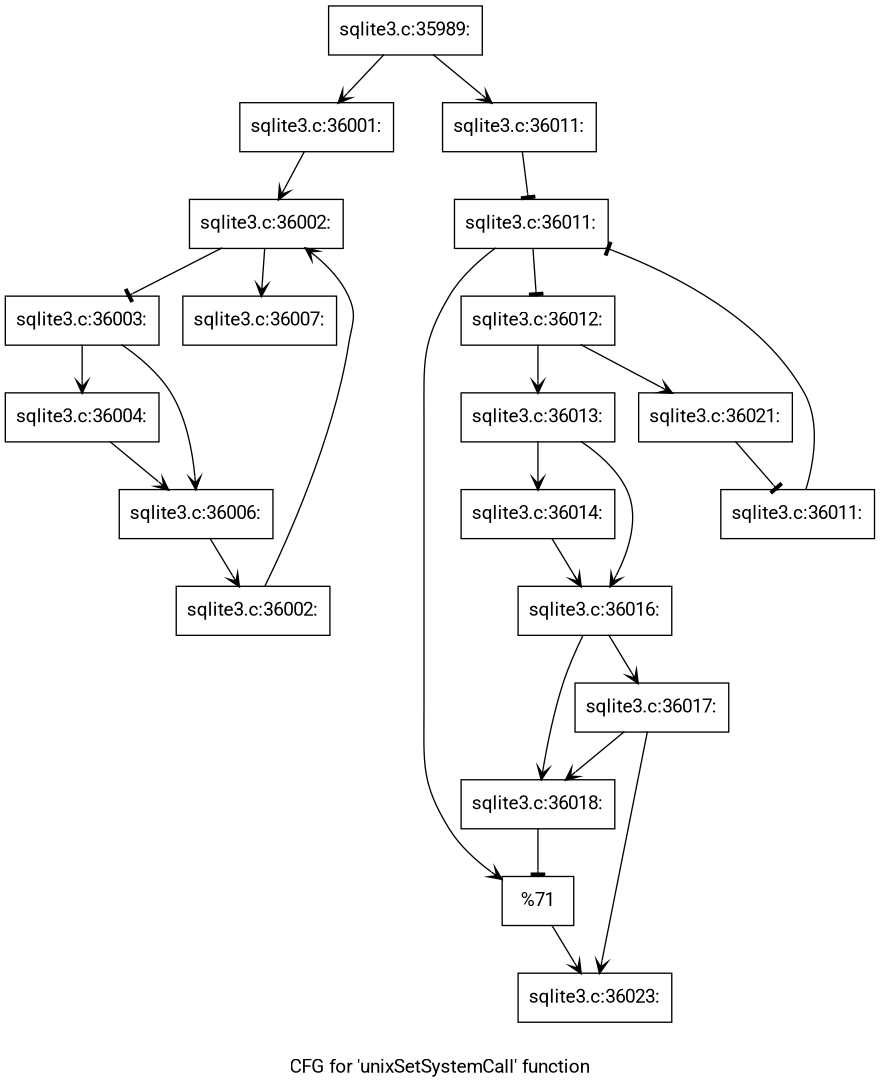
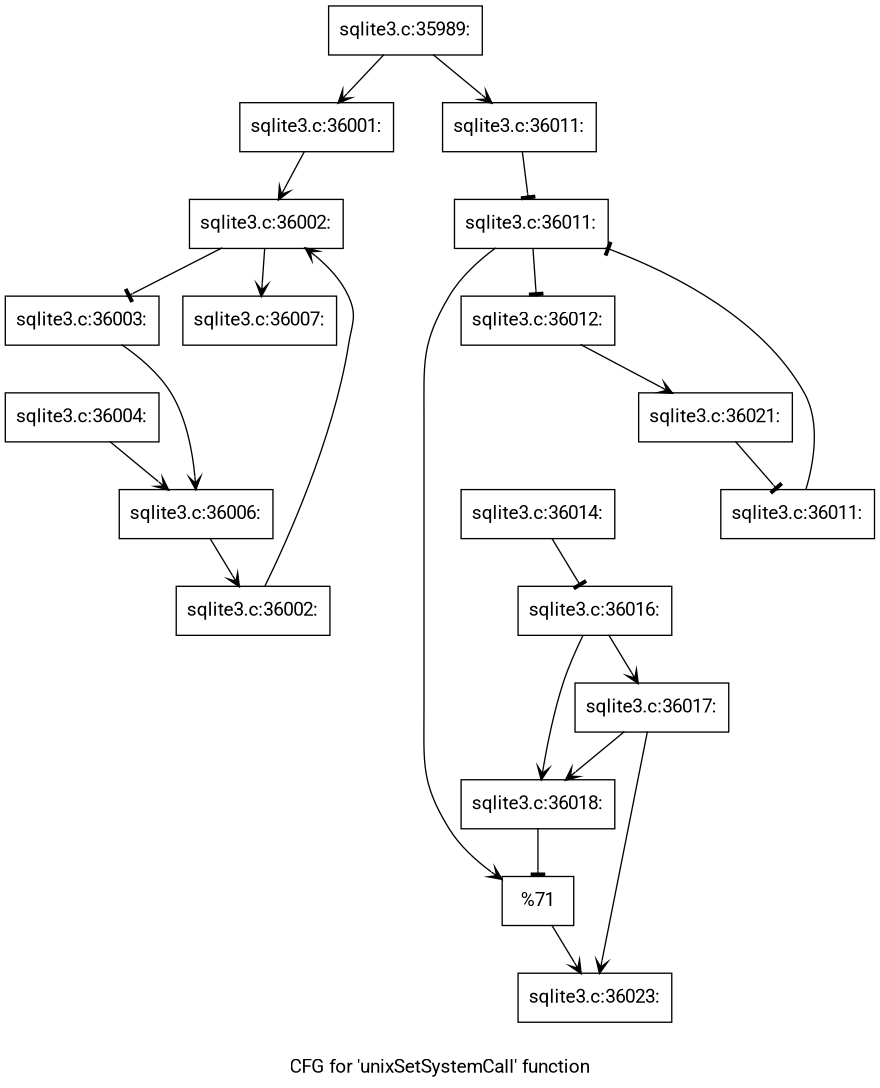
edge "sqlite3.c:36003:" -> "sqlite3.c:36004:": removed
node "sqlite3.c:36013:": removed
edge "sqlite3.c:36014:" -> "sqlite3.c:36016:": arrowhead vee -> tee
